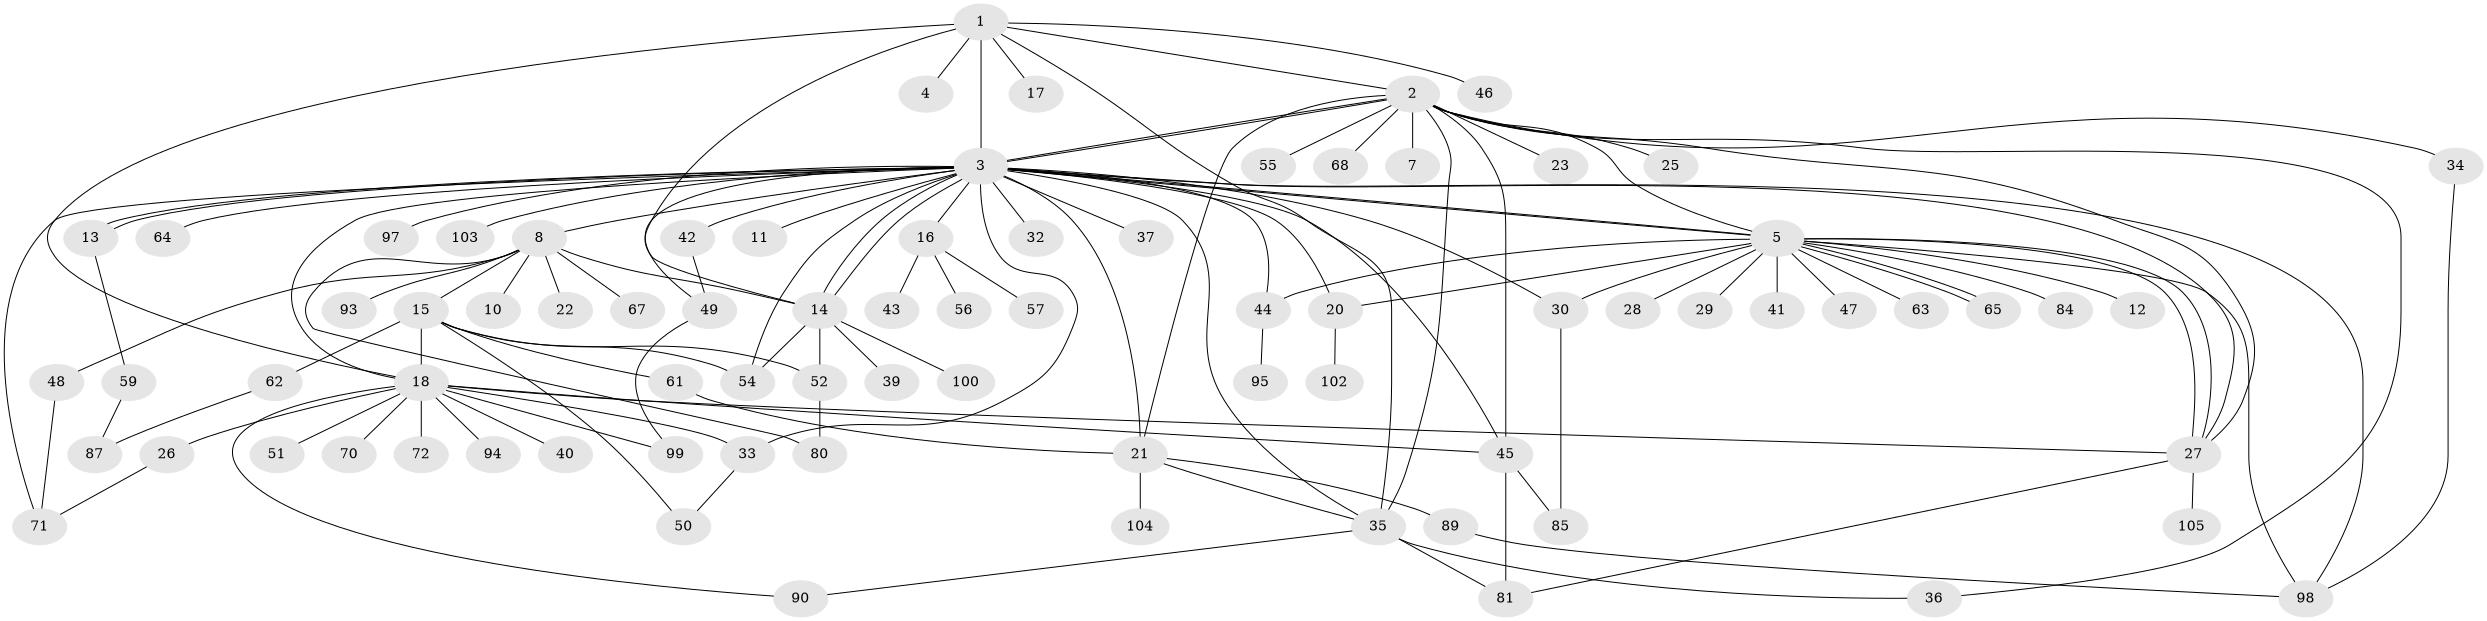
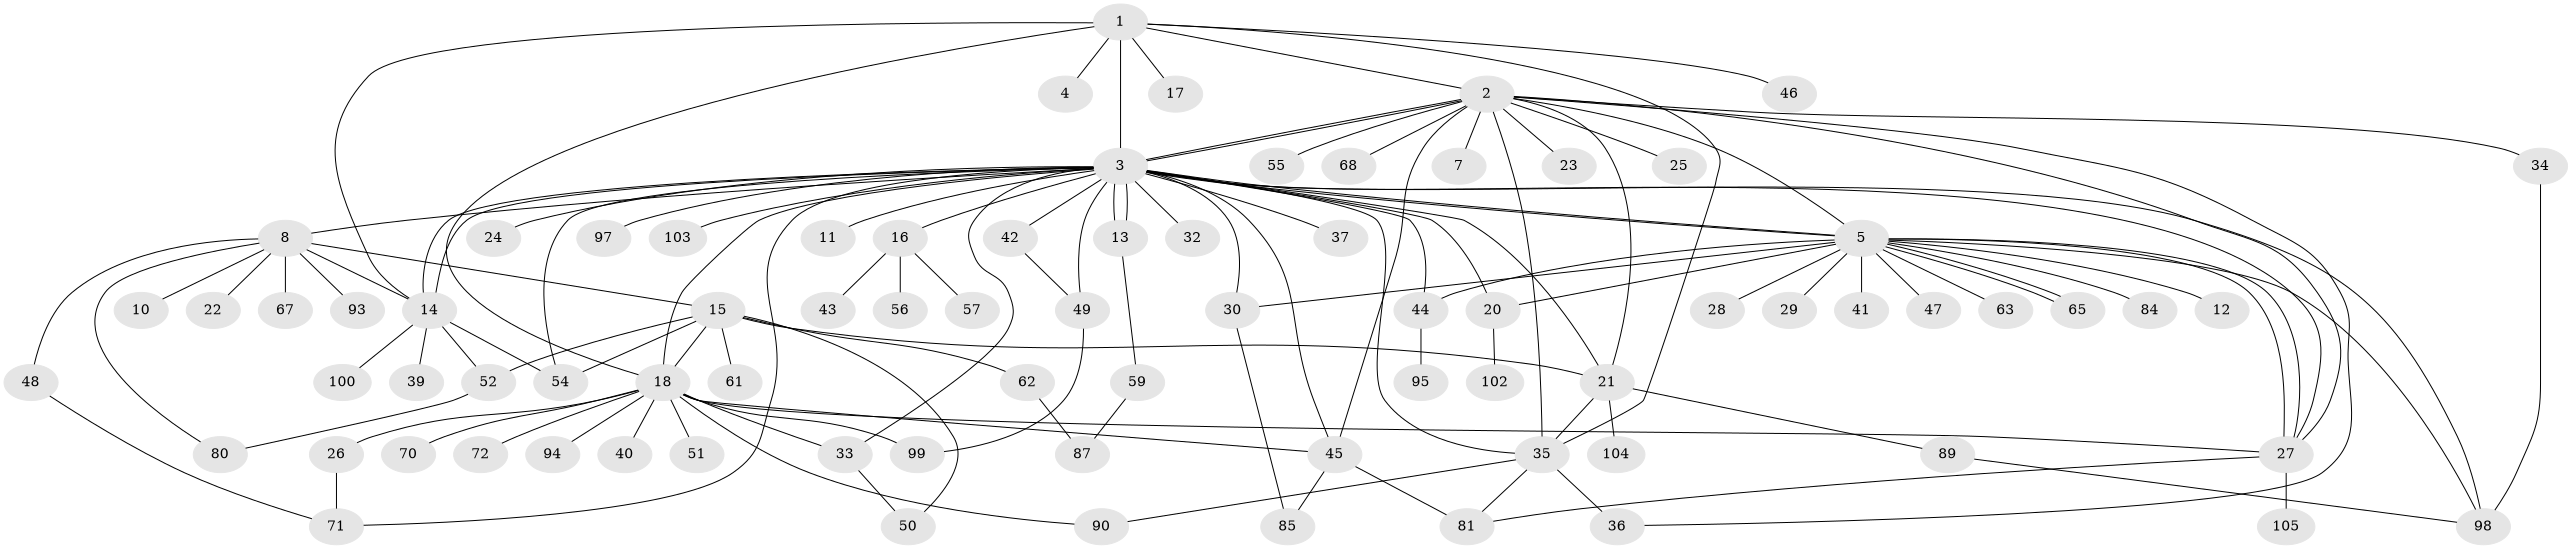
node "64": label "64" -> "24"
edge "61" -- "21": now "15" -- "21"
